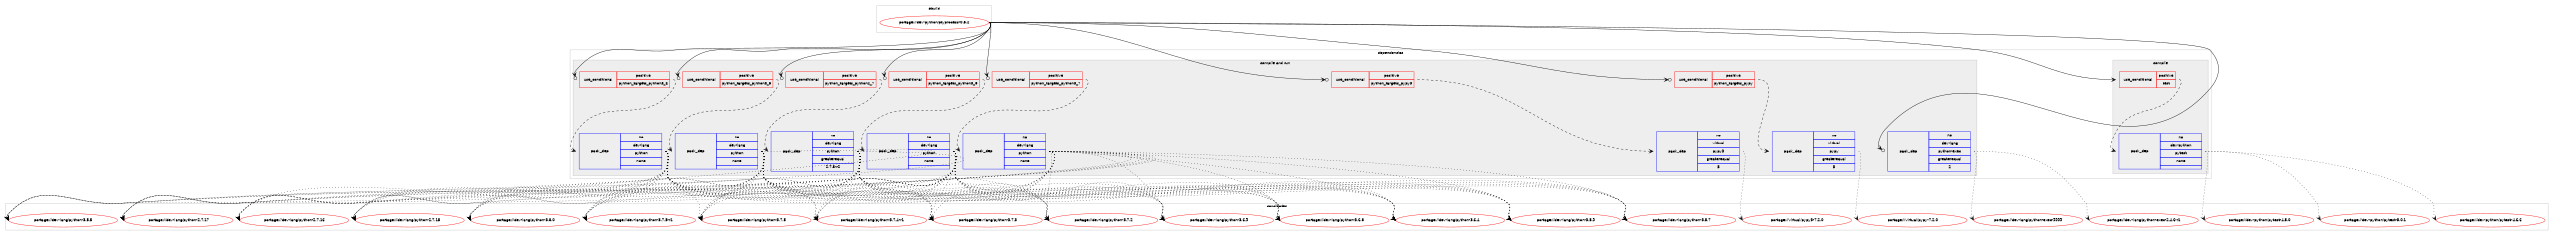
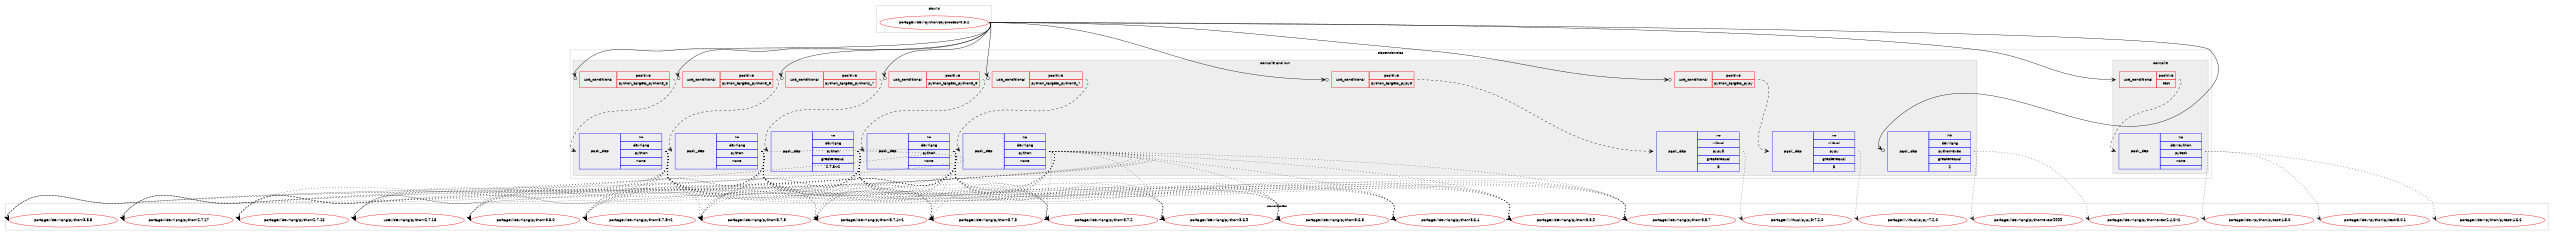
node "portage://dev-lang/python-2.7.15": label "portage://dev-lang/python-2.7.15" -> "use://dev-lang/python-2.7.15"
